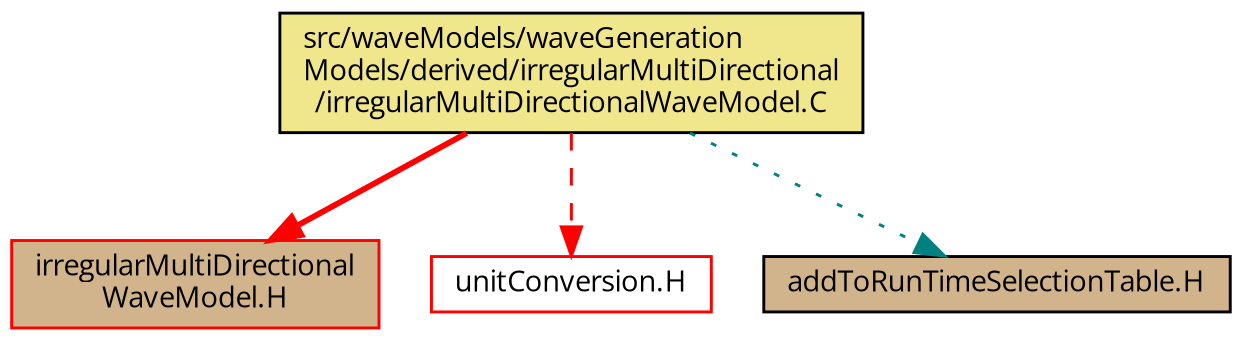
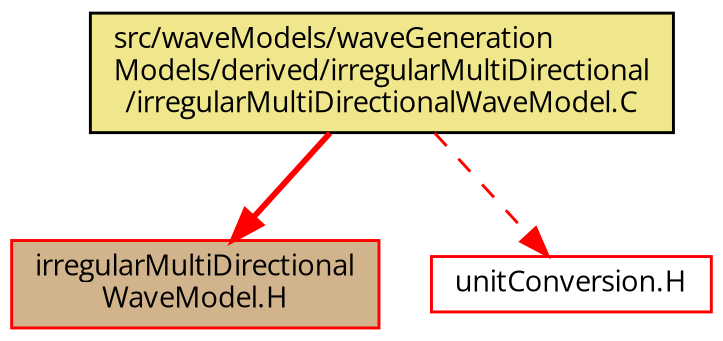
node "addToRunTimeSelectionTable.H": removed
